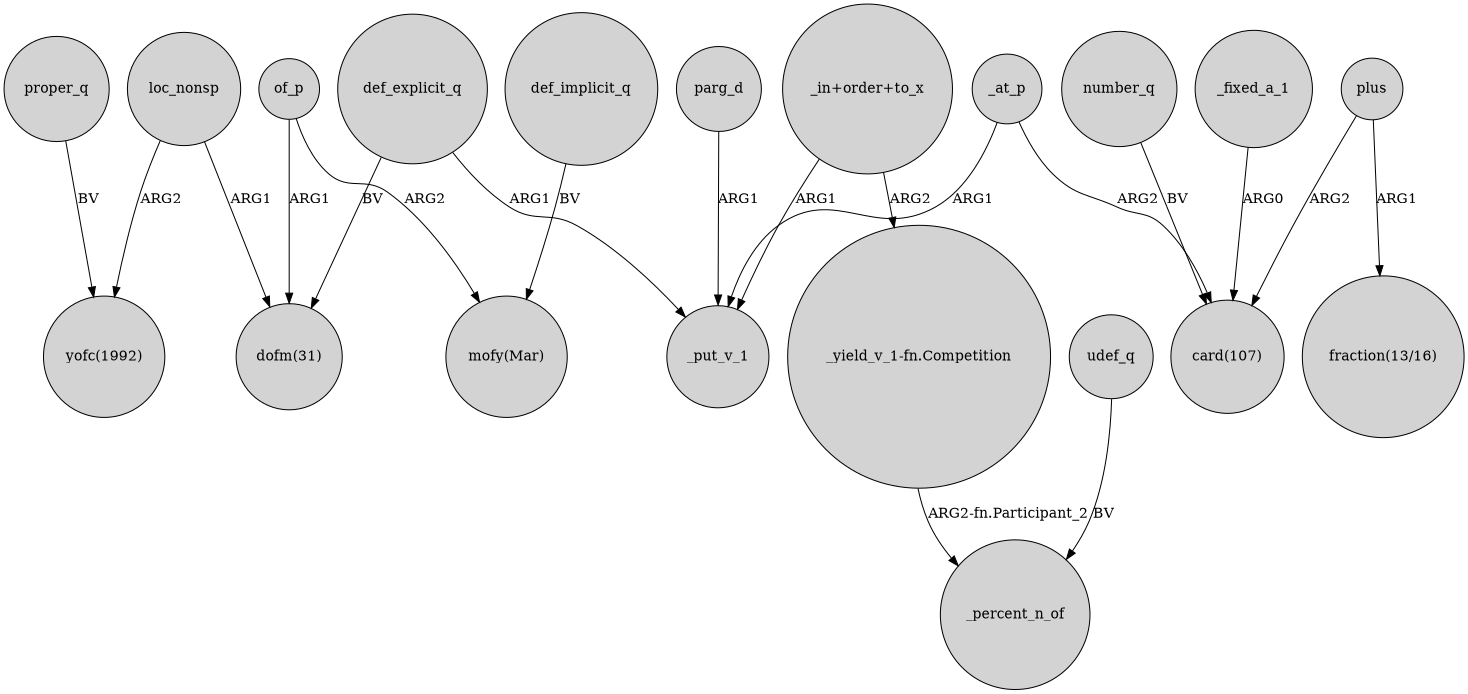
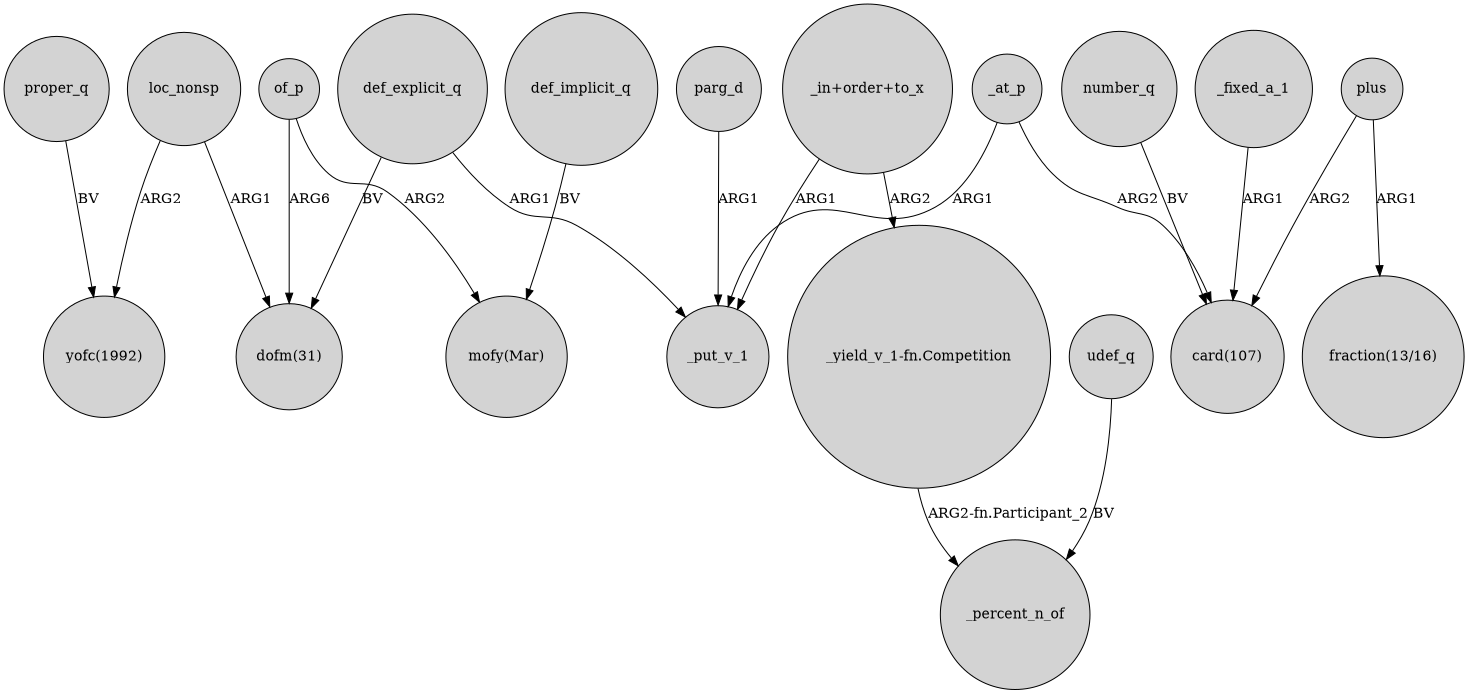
edge "of_p" -> "dofm(31)": label "ARG1" -> "ARG6"
edge "_fixed_a_1" -> "card(107)": label "ARG0" -> "ARG1"
